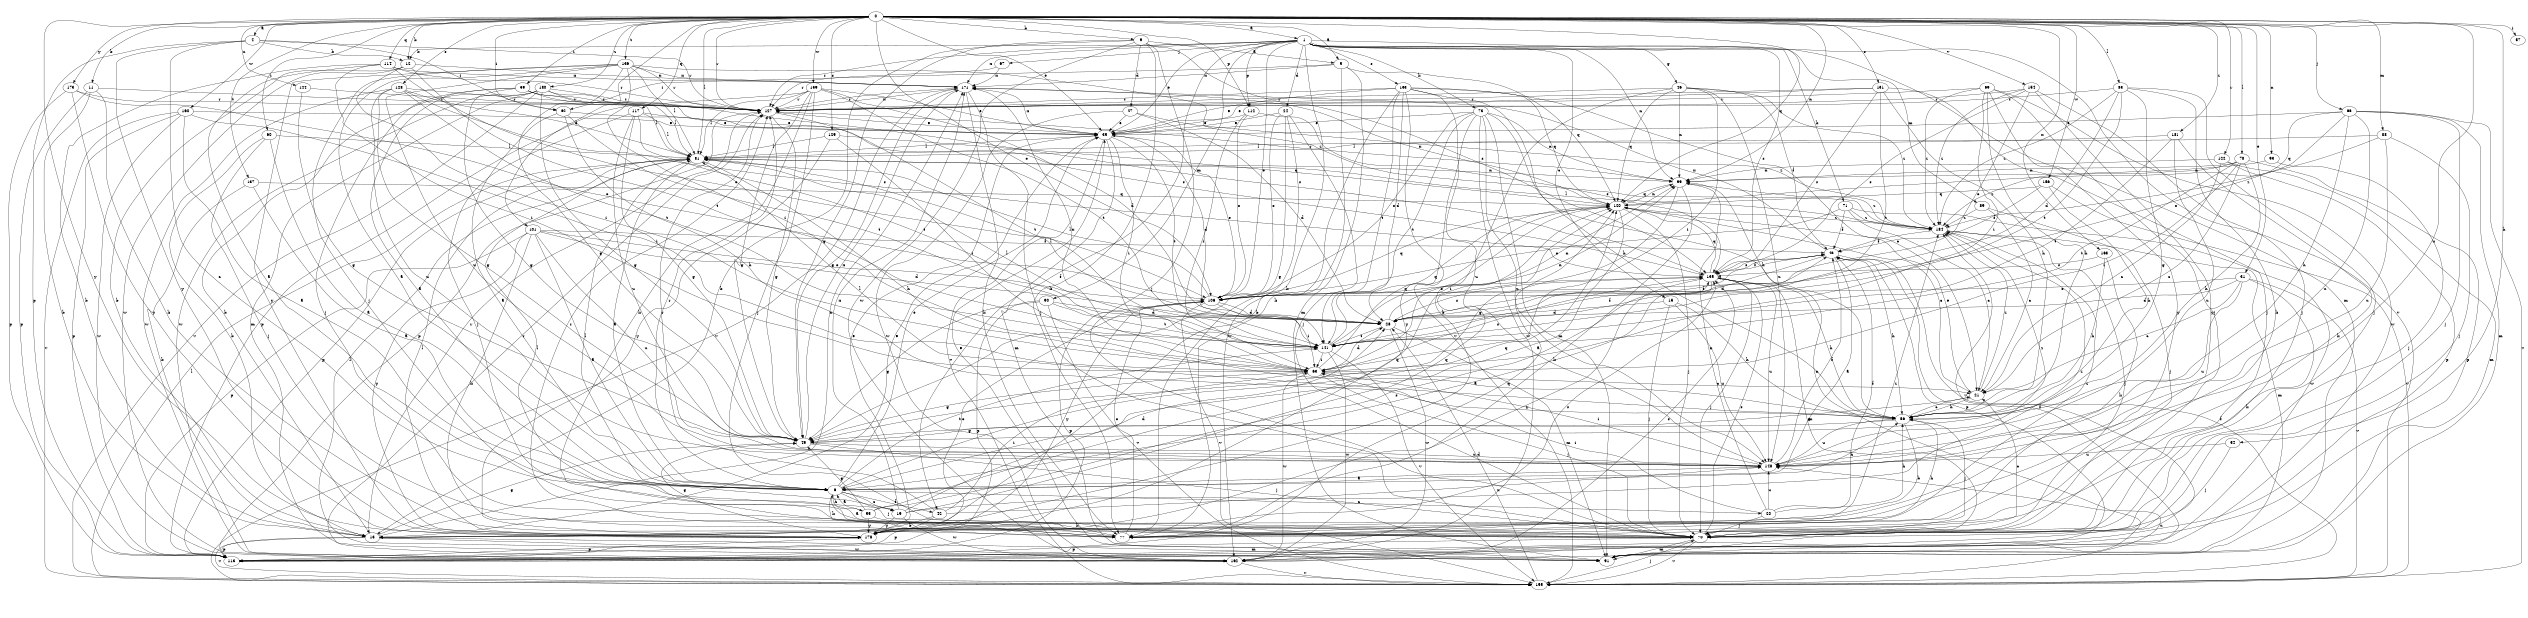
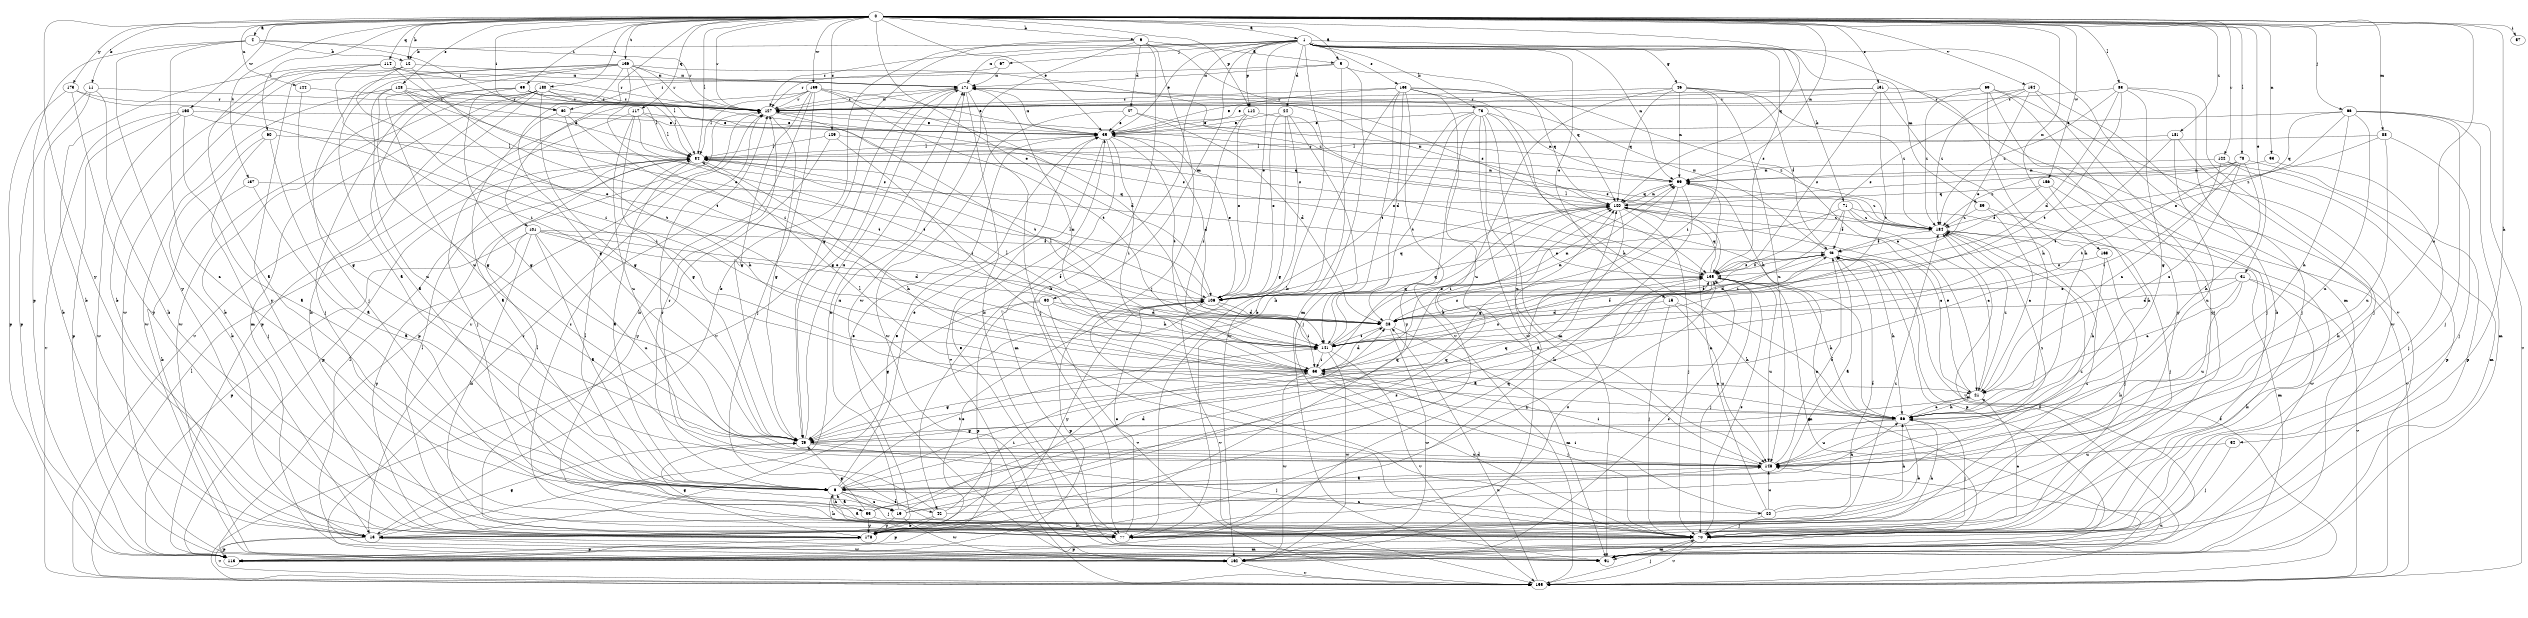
node "81": label "81" -> "84"
edge "69" -> "63": now "71" -> "63"
edge "90" -> "141": label "t" -> "h"
edge "180" -> "77": added, label "k"
